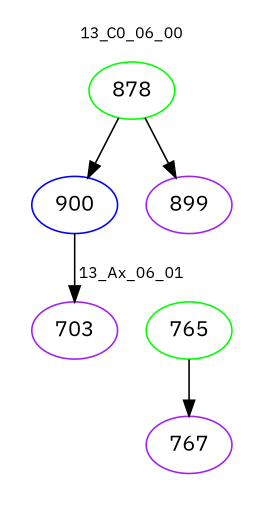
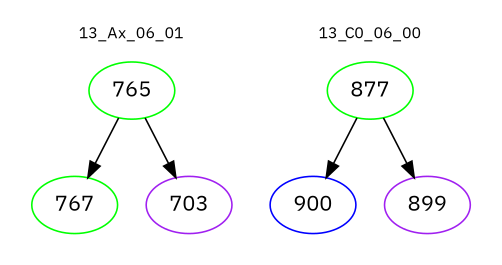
node "878": label "878" -> "877"
edge "900" -> "703": now "765" -> "703"
node "767": color purple -> green
